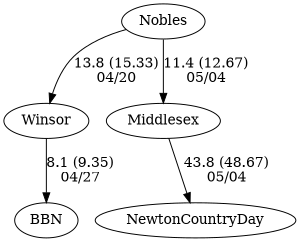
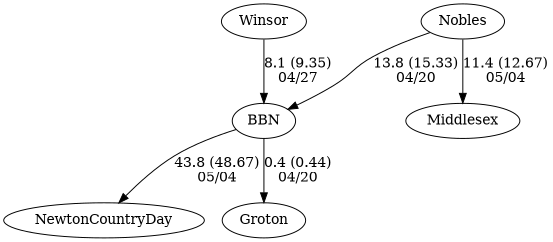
edge "Nobles" -> "Winsor": now "Nobles" -> "BBN"
edge "Middlesex" -> "NewtonCountryDay": now "BBN" -> "NewtonCountryDay"
node "Groton": added
